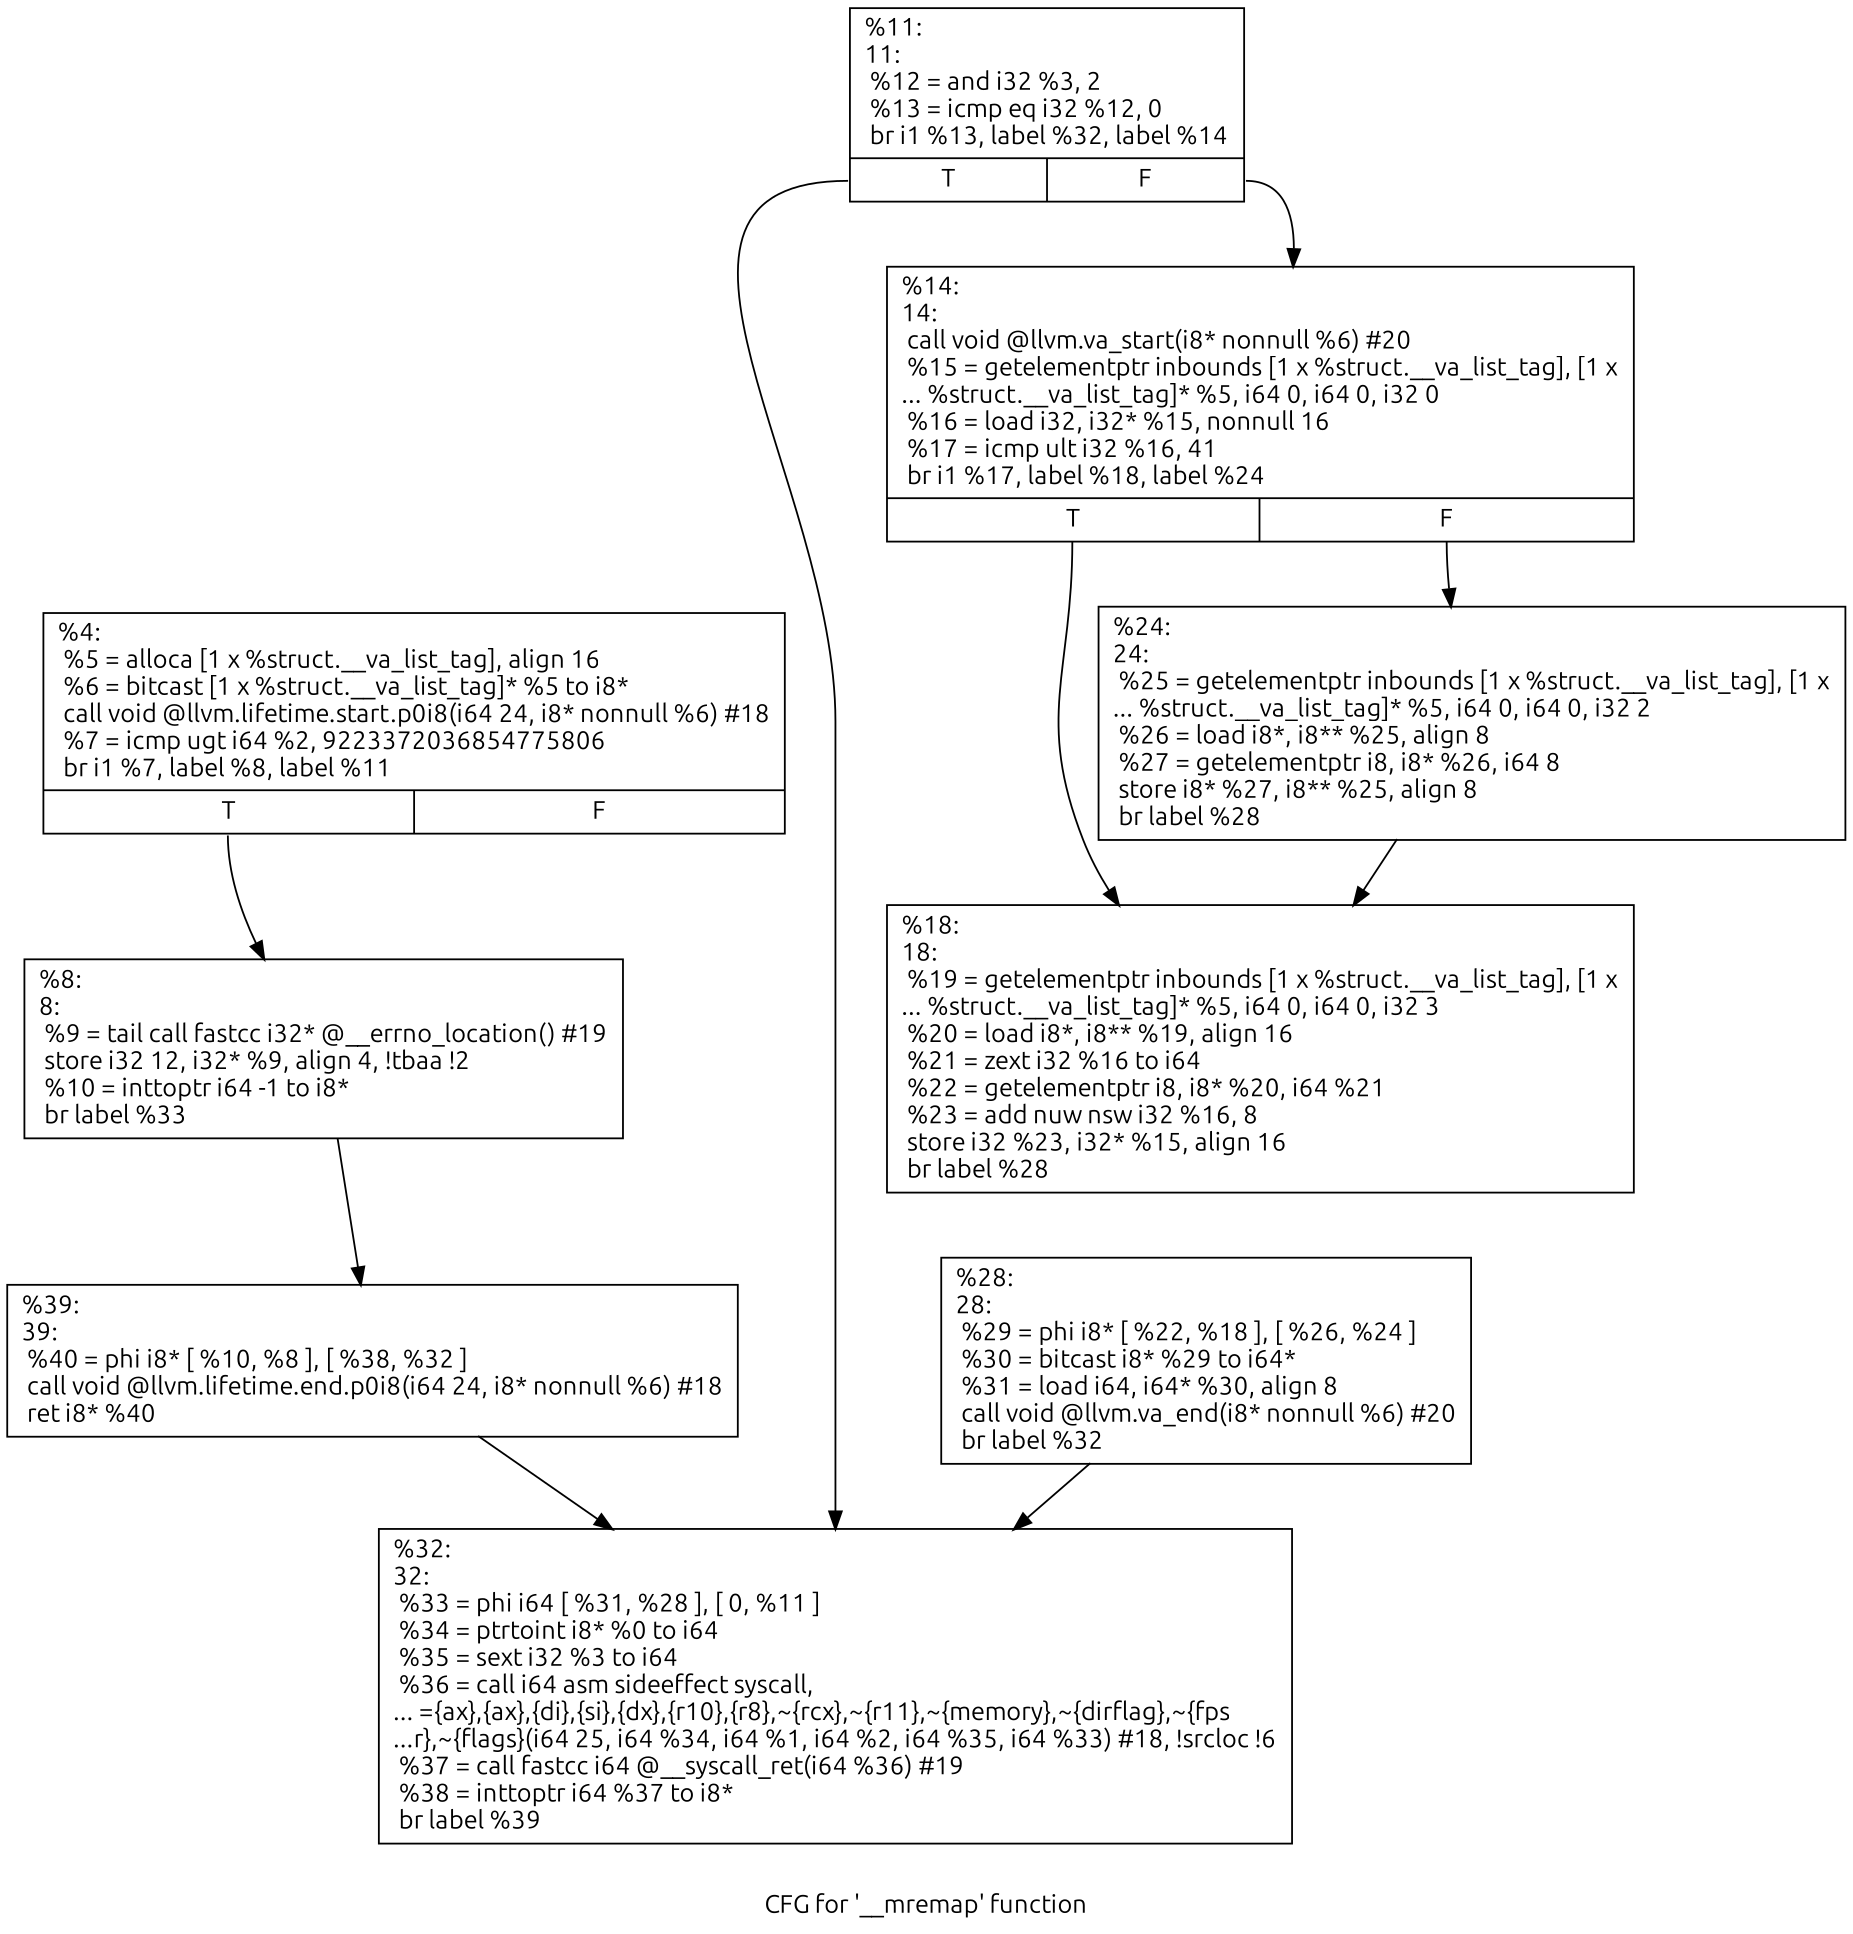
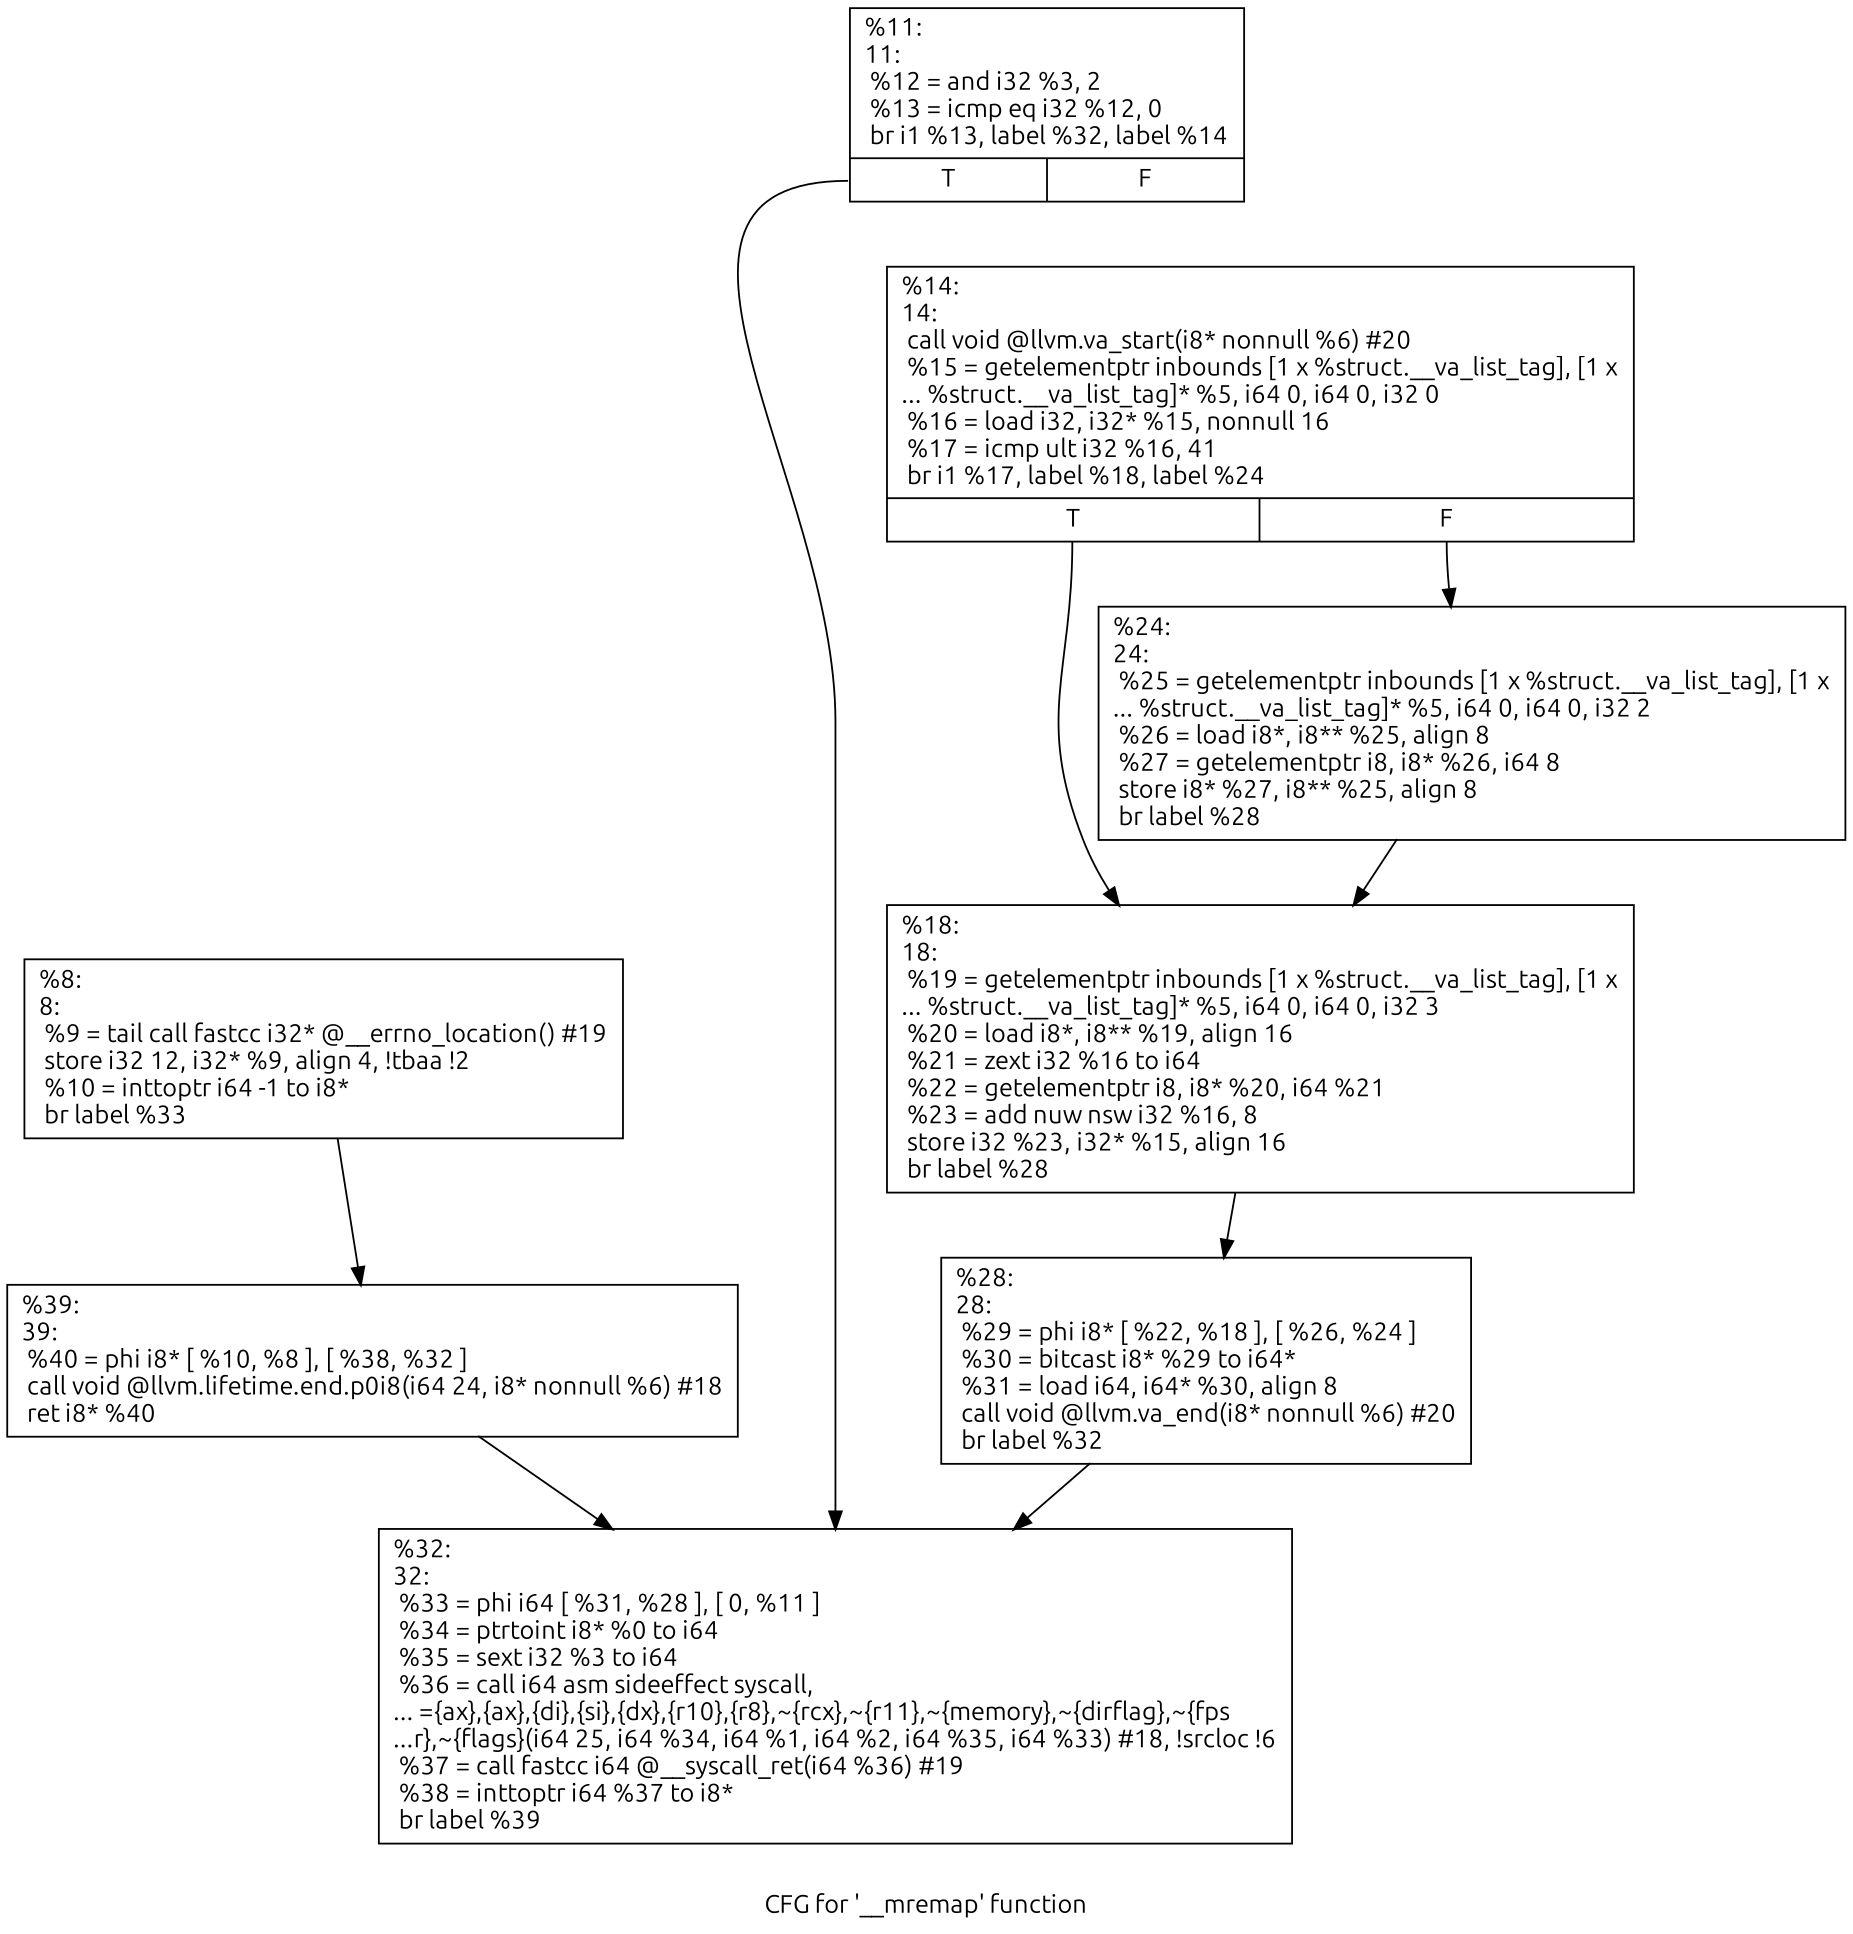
edge "%11:" -> "%14:": removed
node "%4:": removed
edge "%18:" -> "%28:": added
